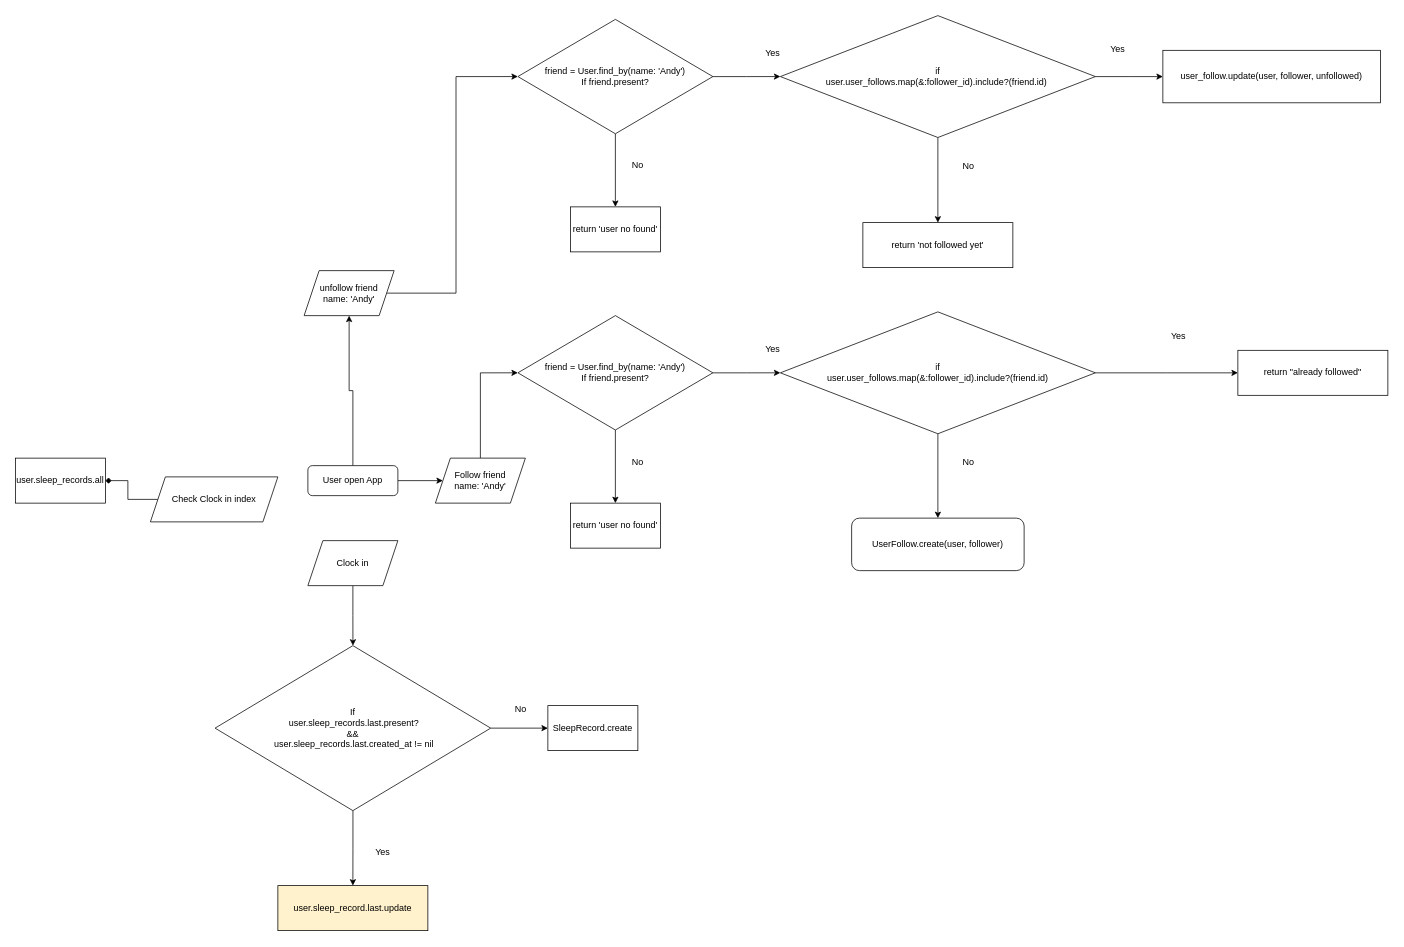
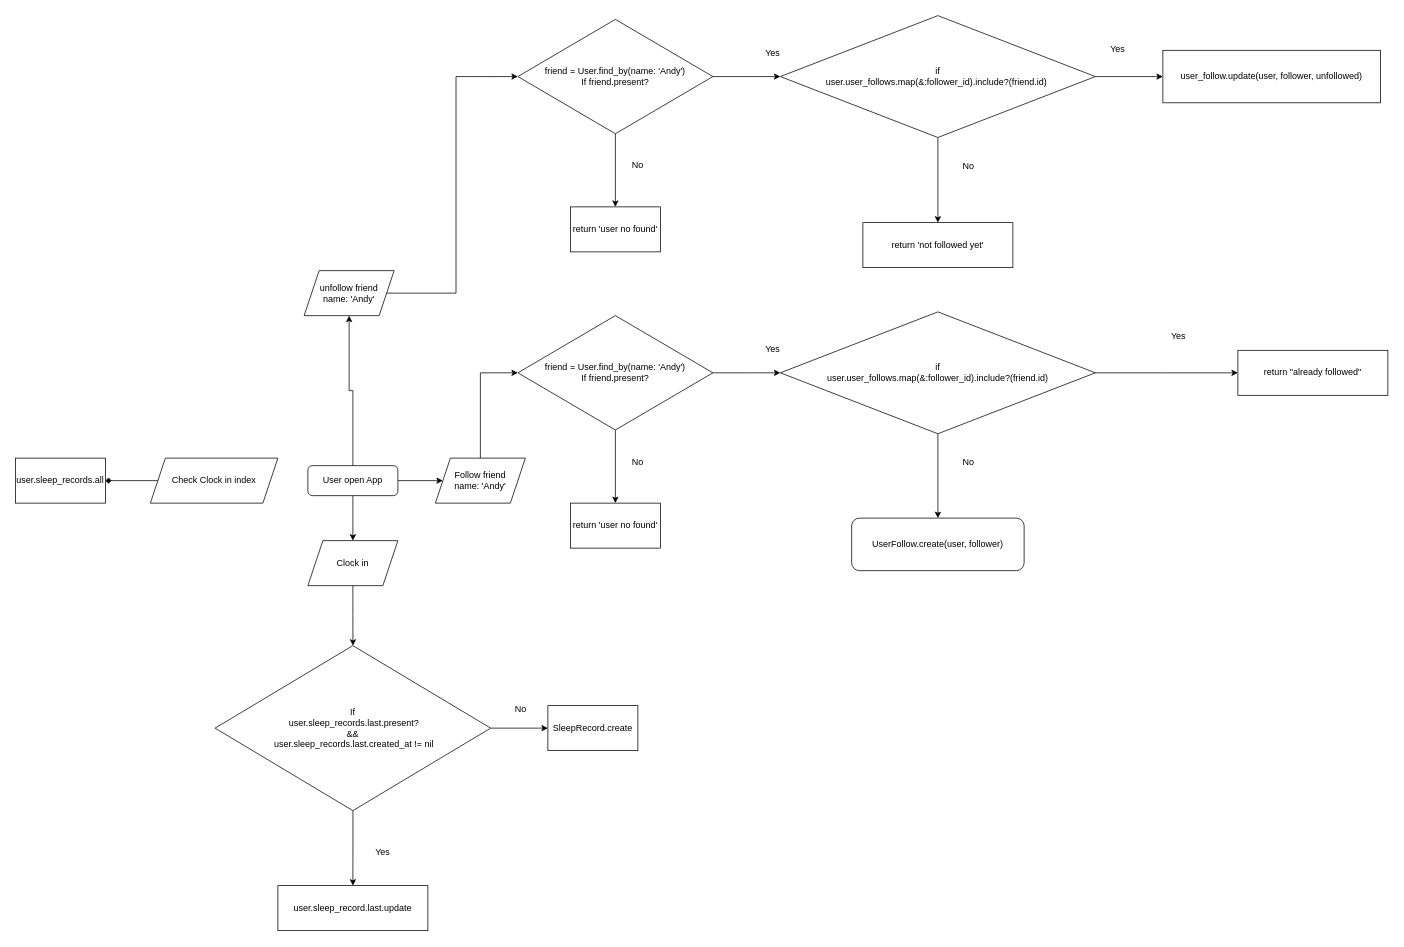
node "Check Clock in index": moved (214, 499) -> (214, 480)
edge "User open App" -> "Clock in": added
node "user.sleep_record.last.update": fillcolor #fff2cc -> #ffffff
